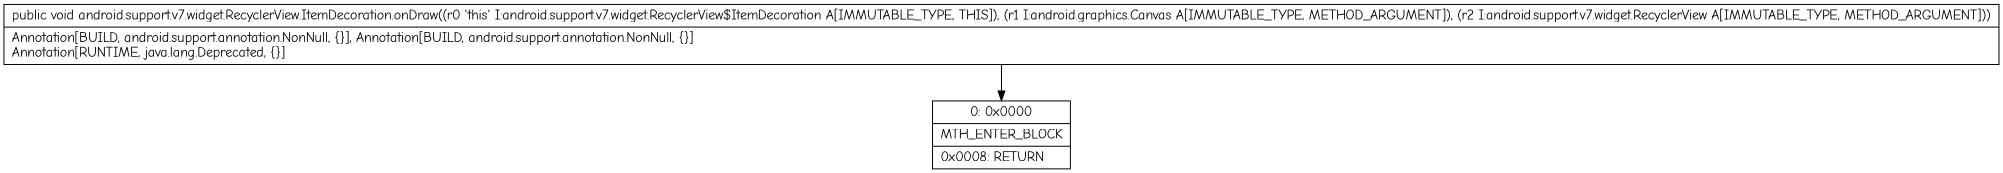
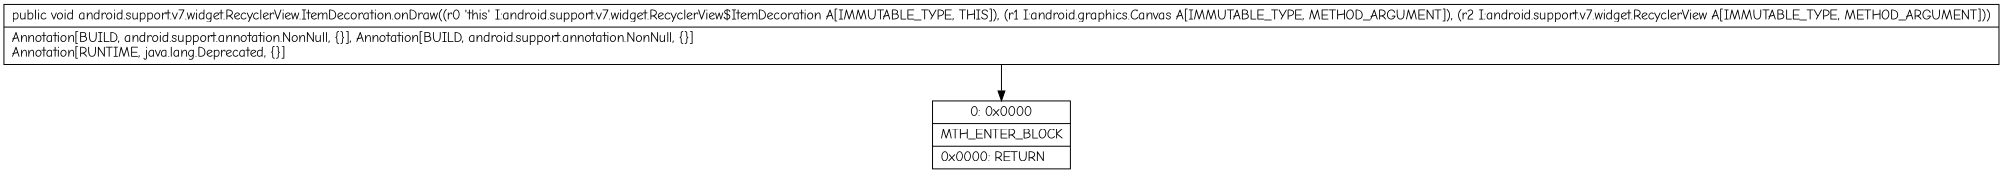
node "0: 0x0000": text "0x0008: RETURN" -> "0x0000: RETURN"
